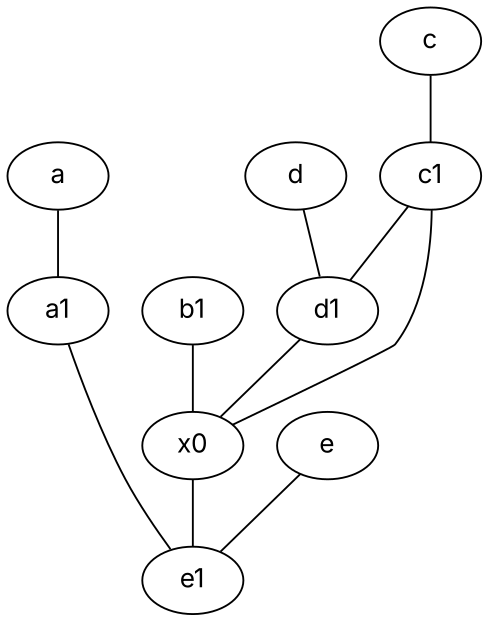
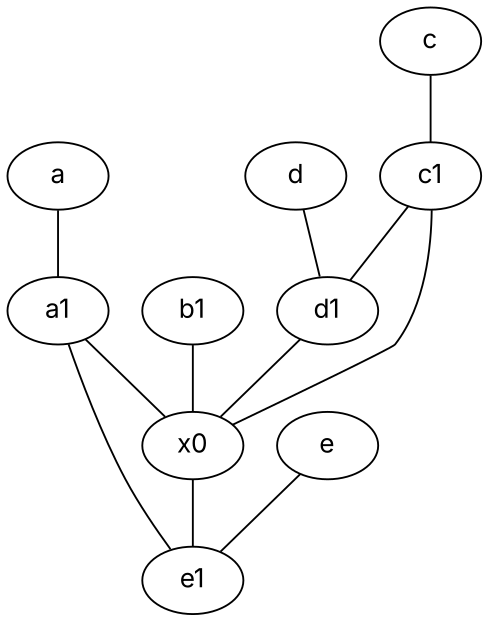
edge "a1" -- "x0": added
